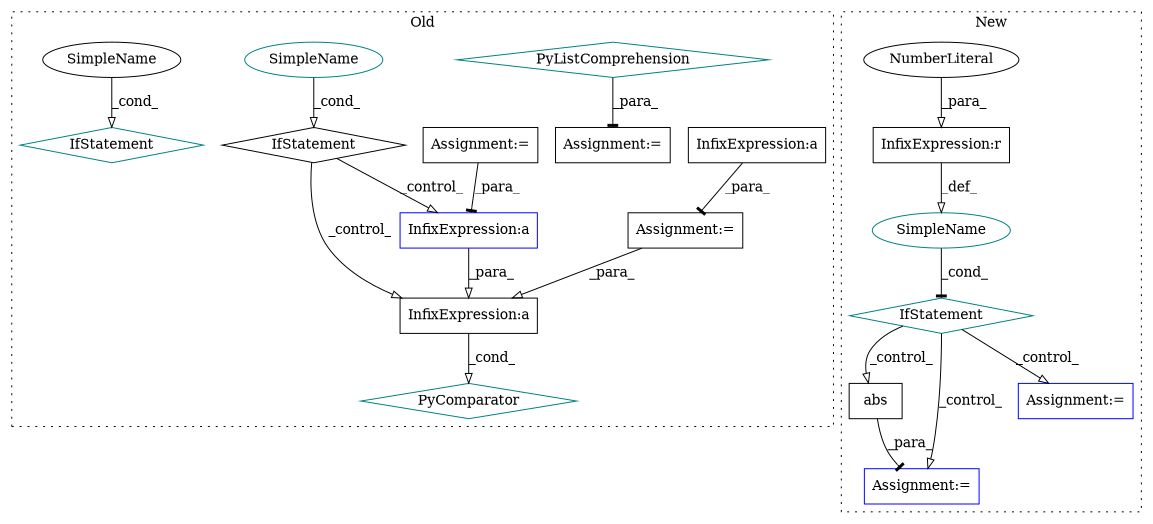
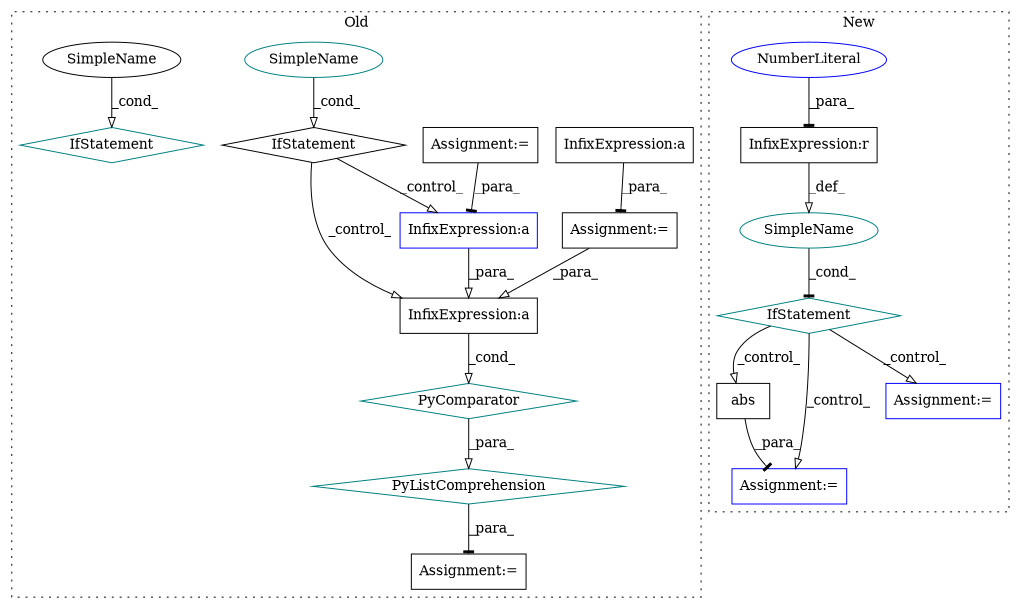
node "NumberLiteral": color black -> blue
edge "NumberLiteral" -> "InfixExpression:r": arrowhead onormal -> tee
edge "PyComparator" -> "PyListComprehension": added, label "_para_"
